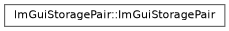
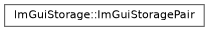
node "ImGuiStoragePair::ImGuiStoragePair": label "ImGuiStoragePair::ImGuiStoragePair" -> "ImGuiStorage::ImGuiStoragePair"
